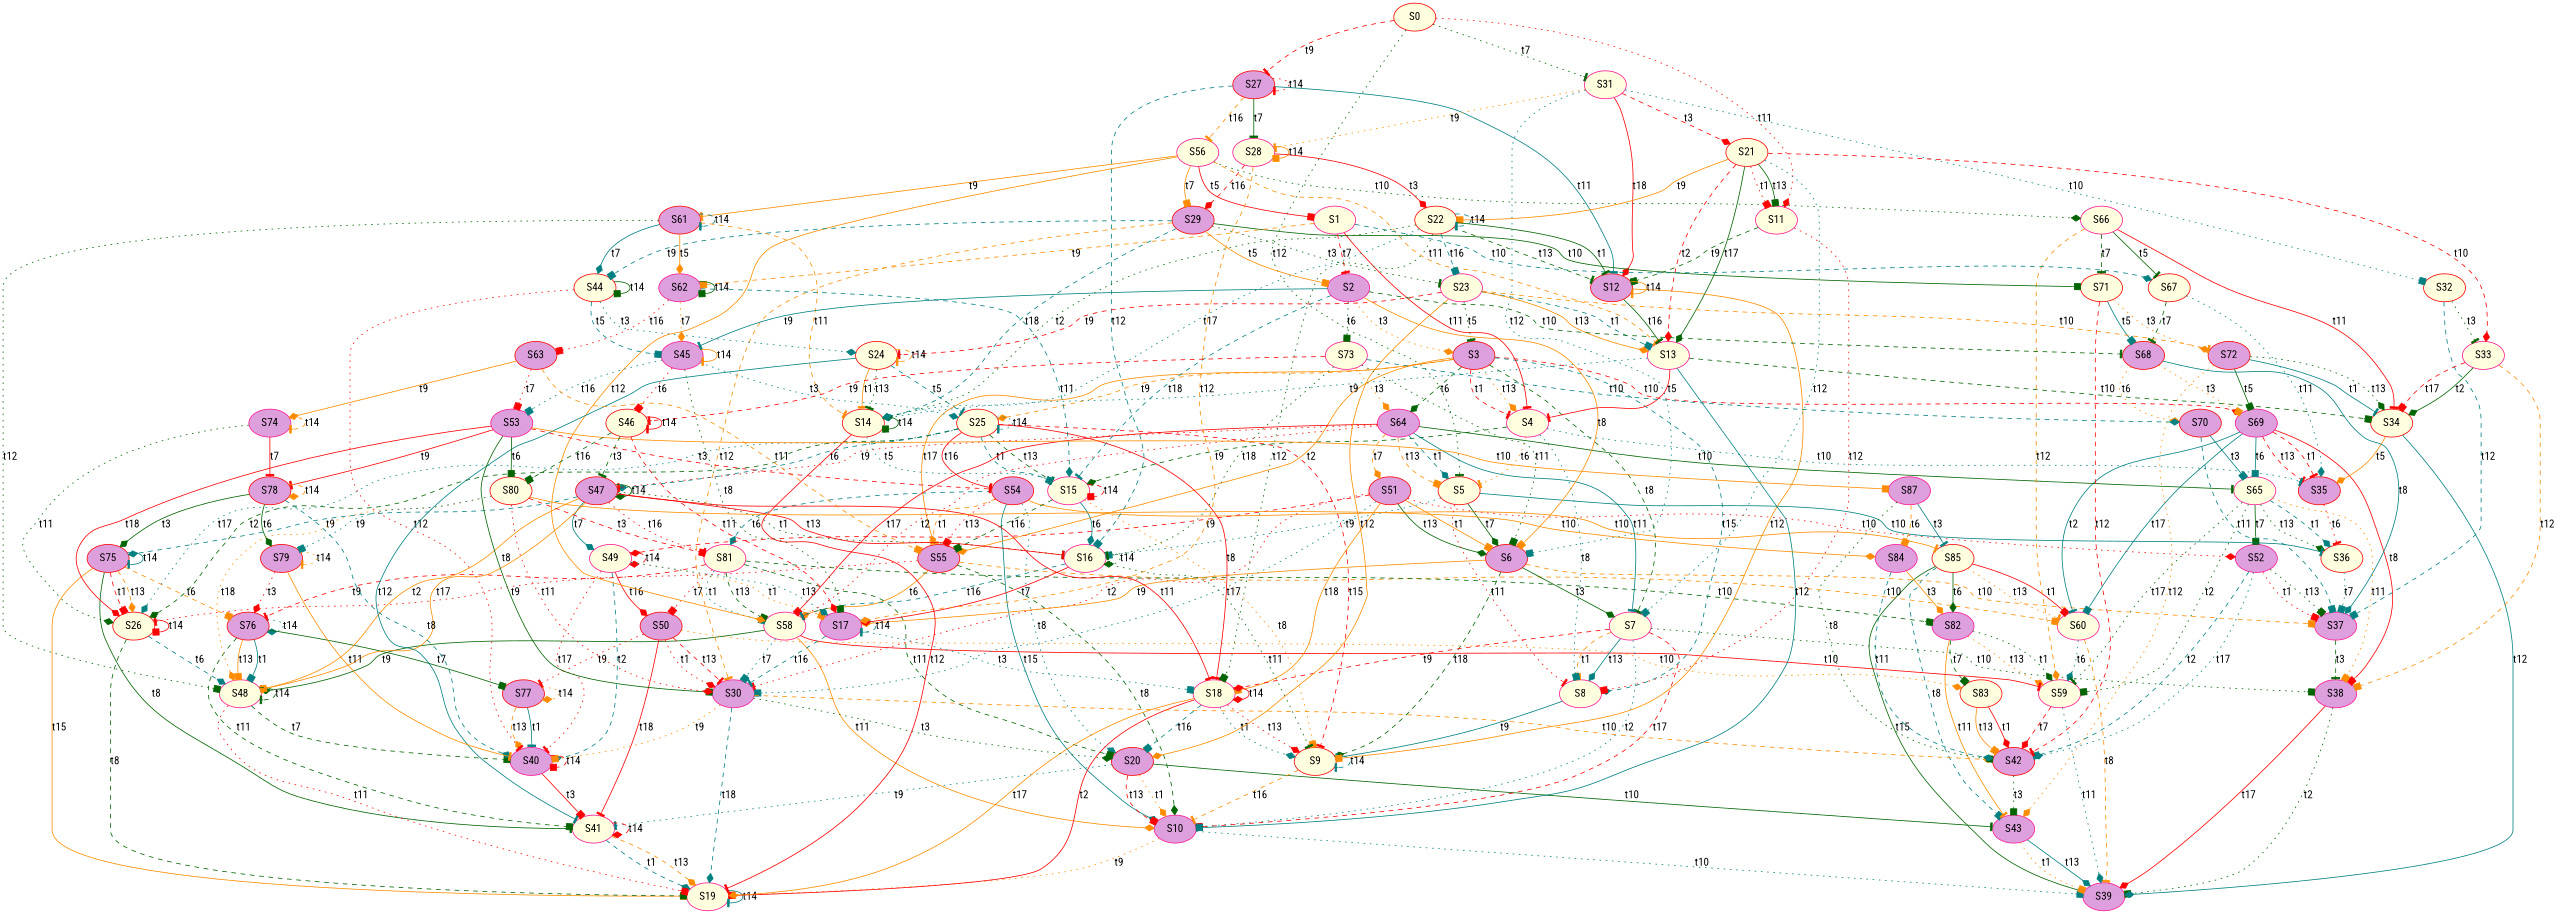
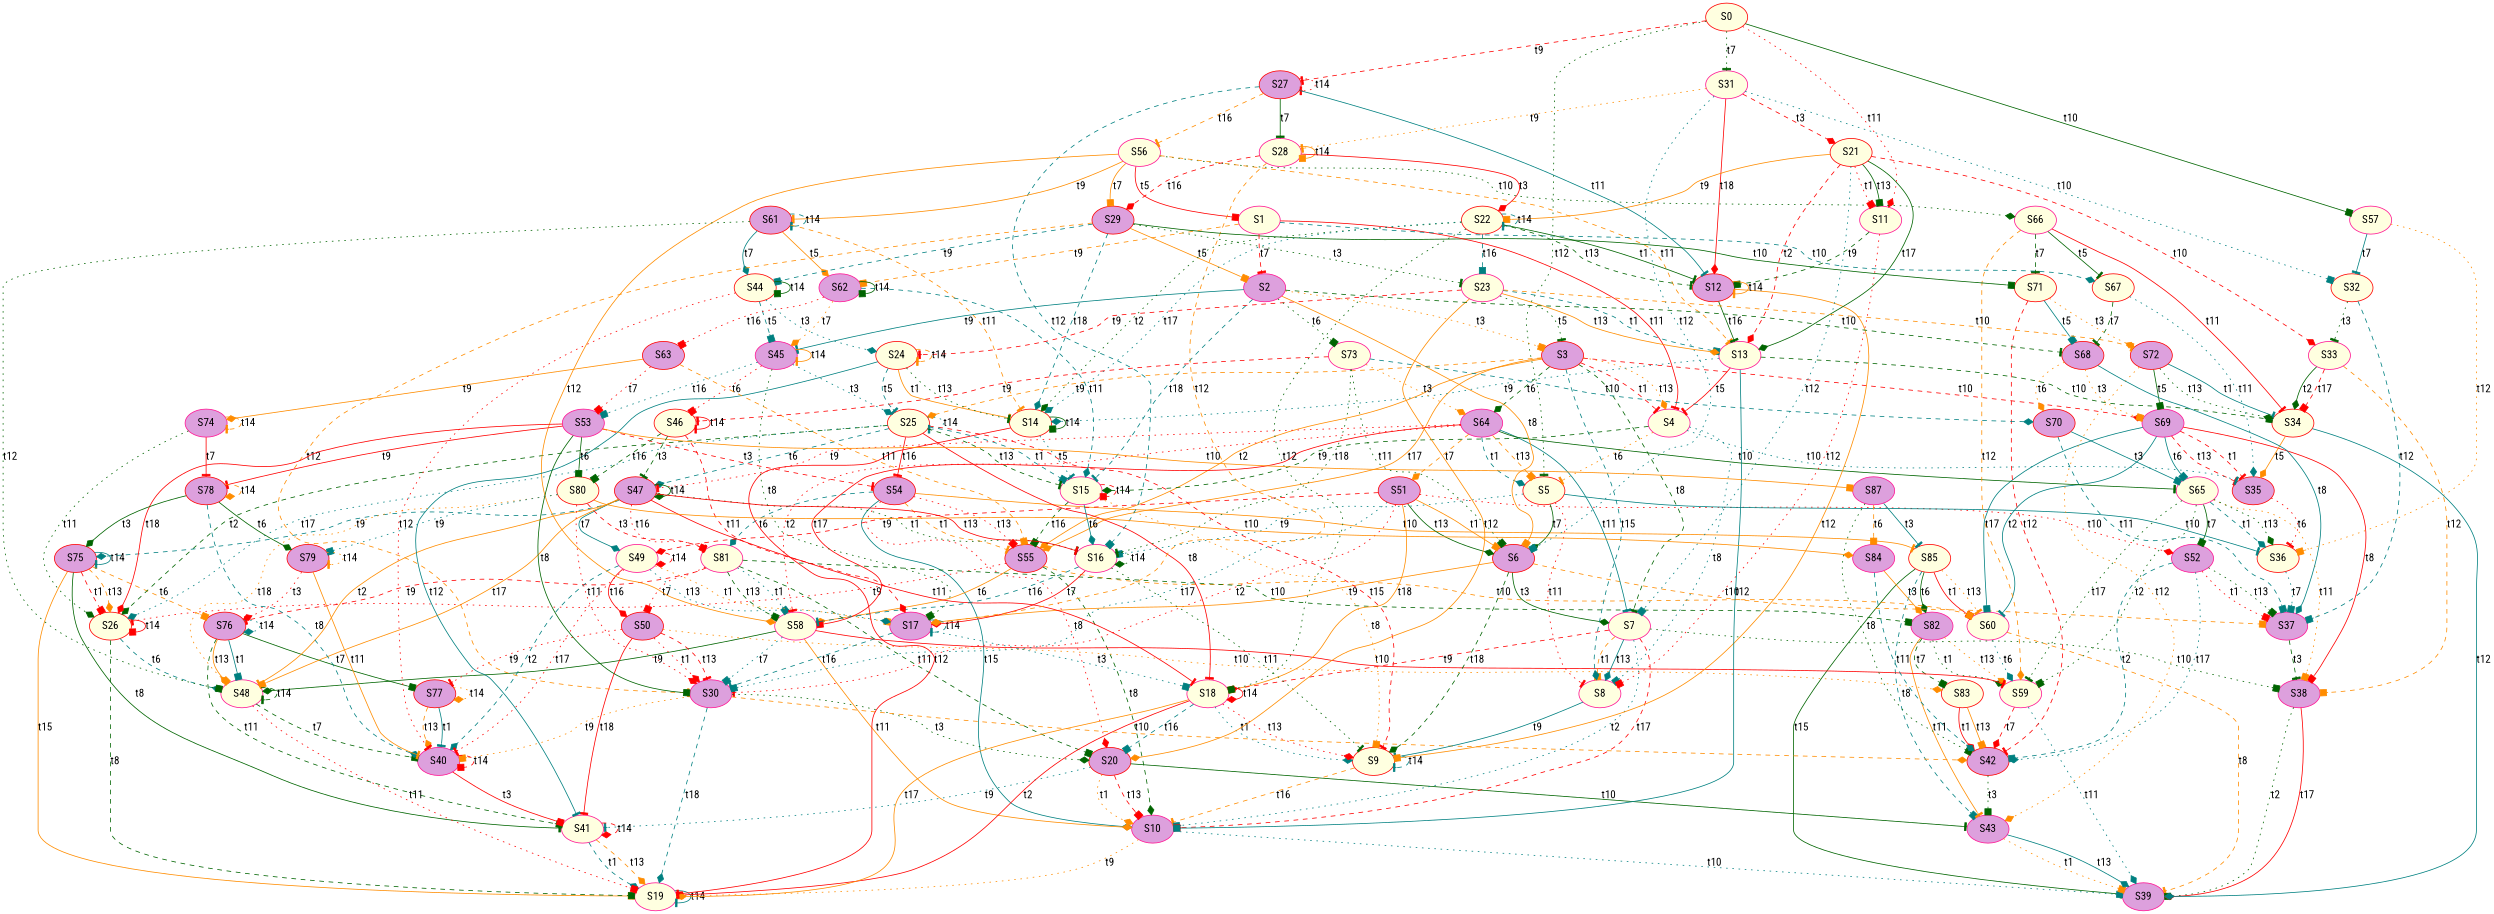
node "S57": added
edge "S2" -> "S3": arrowhead diamond -> box
edge "S54" -> "S20": color teal -> red
